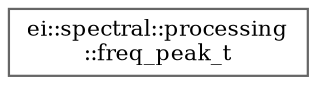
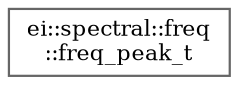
node "ei::spectral::processing ::freq_peak_t": label "ei::spectral::processing ::freq_peak_t" -> "ei::spectral::freq ::freq_peak_t"
